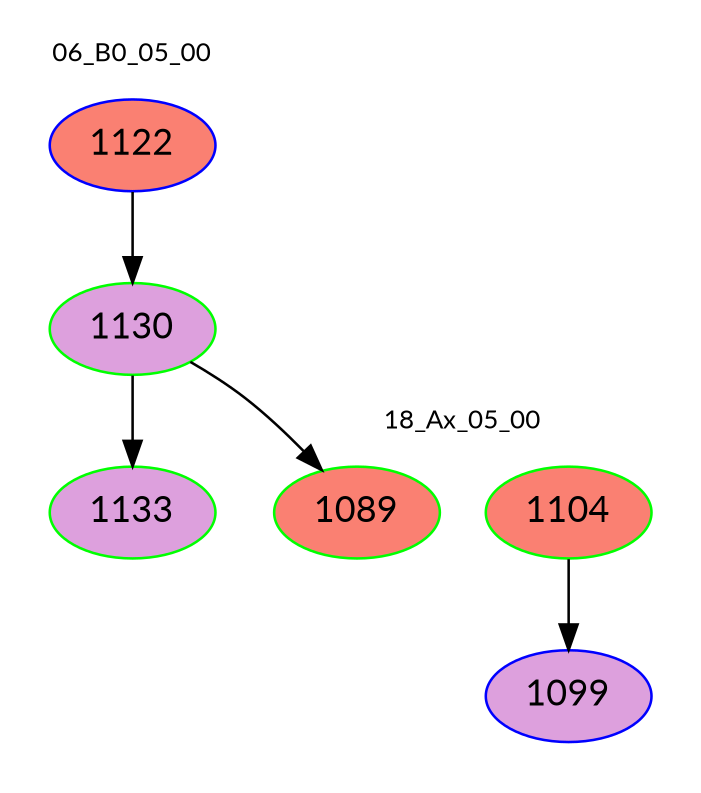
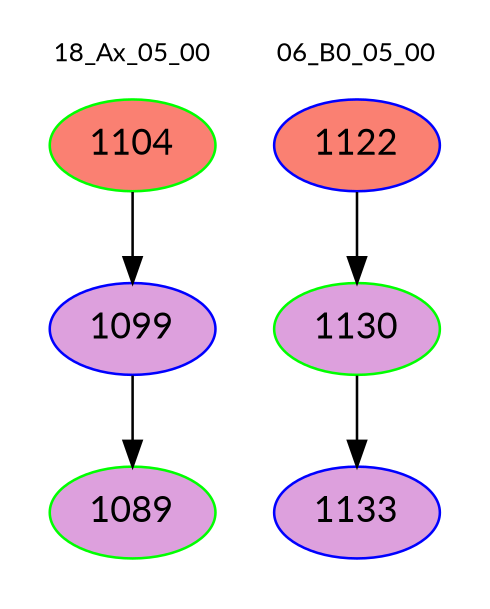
edge "1130" -> "1089": now "1099" -> "1089"
node "1133": color green -> blue
node "1089": fillcolor salmon -> plum
